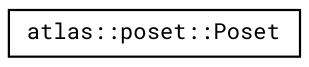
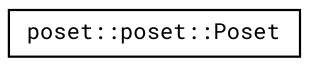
node "atlas::poset::Poset": label "atlas::poset::Poset" -> "poset::poset::Poset"
